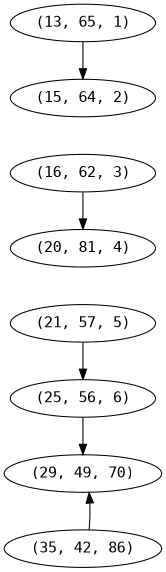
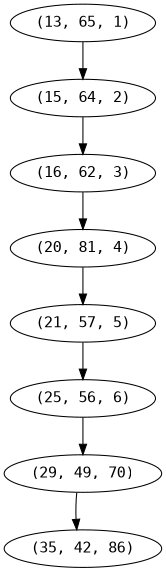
edge "(15, 64, 2)" -> "(16, 62, 3)": added
edge "(20, 81, 4)" -> "(21, 57, 5)": added
edge "(35, 42, 86)" -> "(29, 49, 70)": reversed
